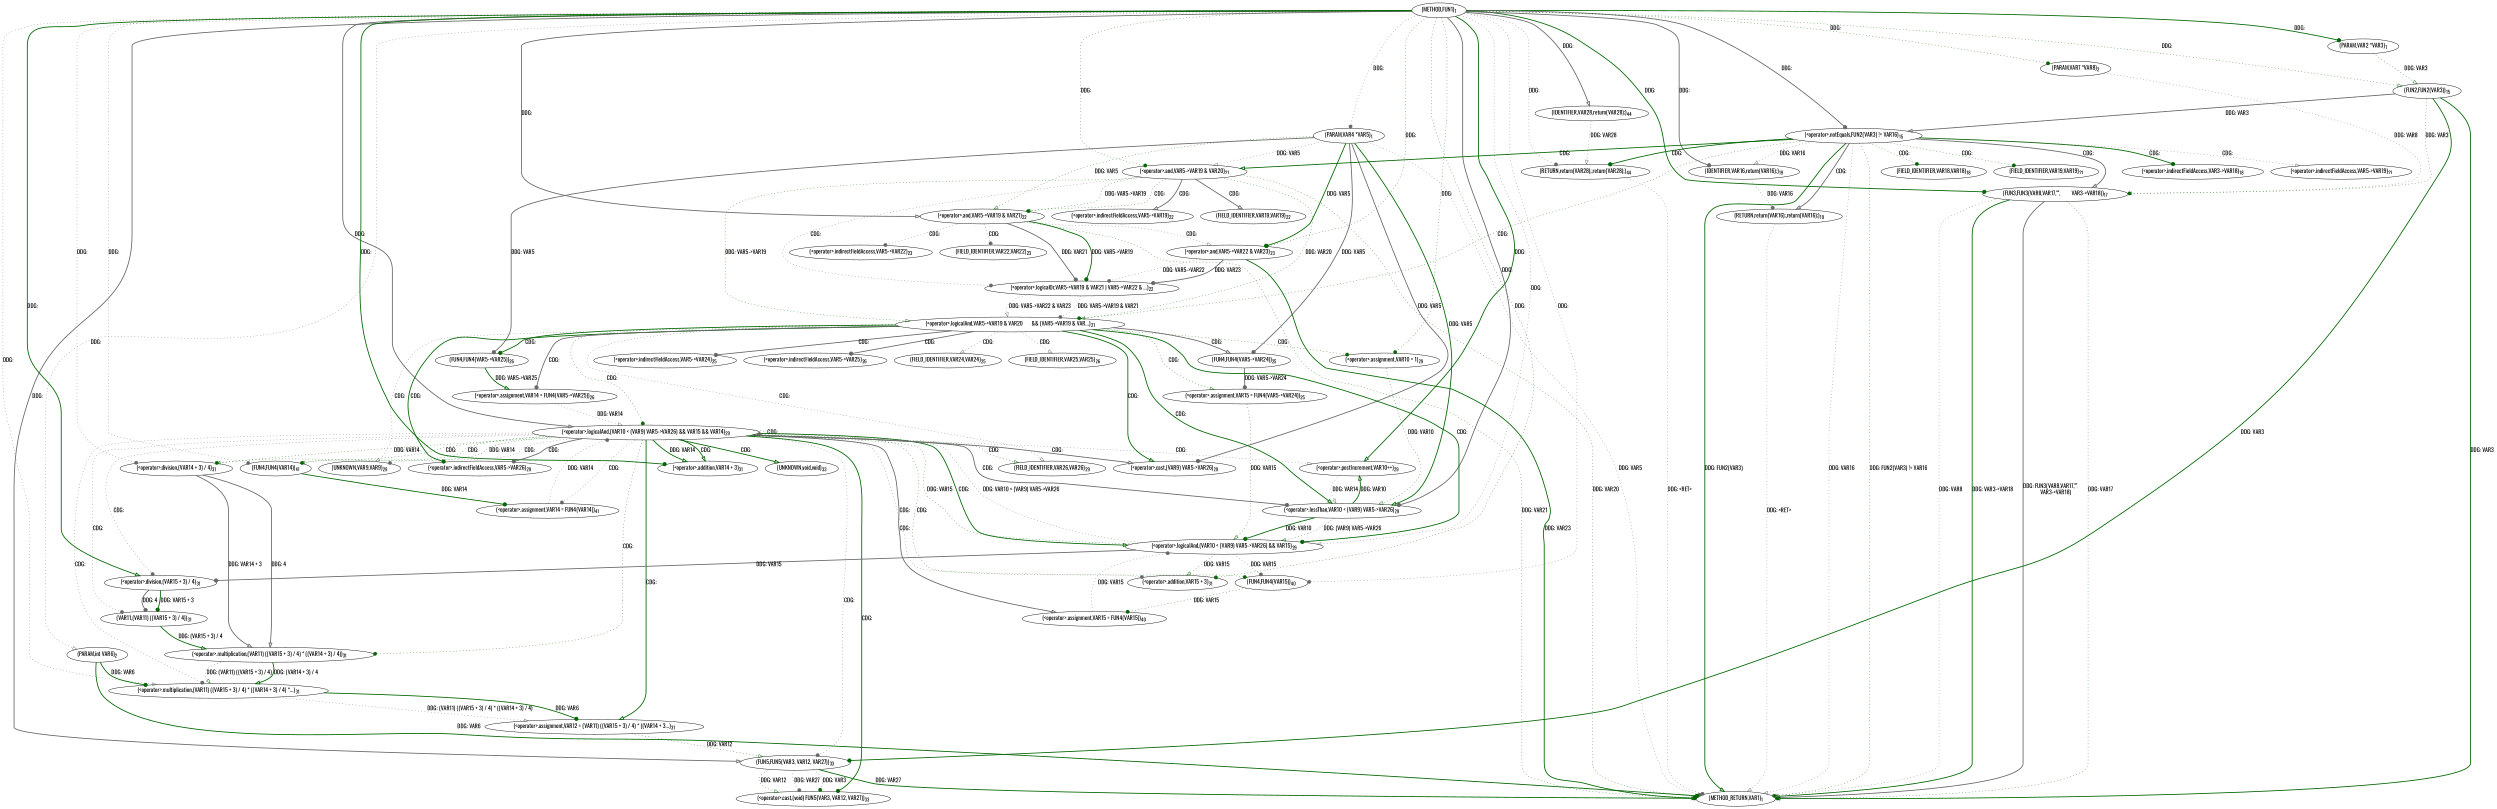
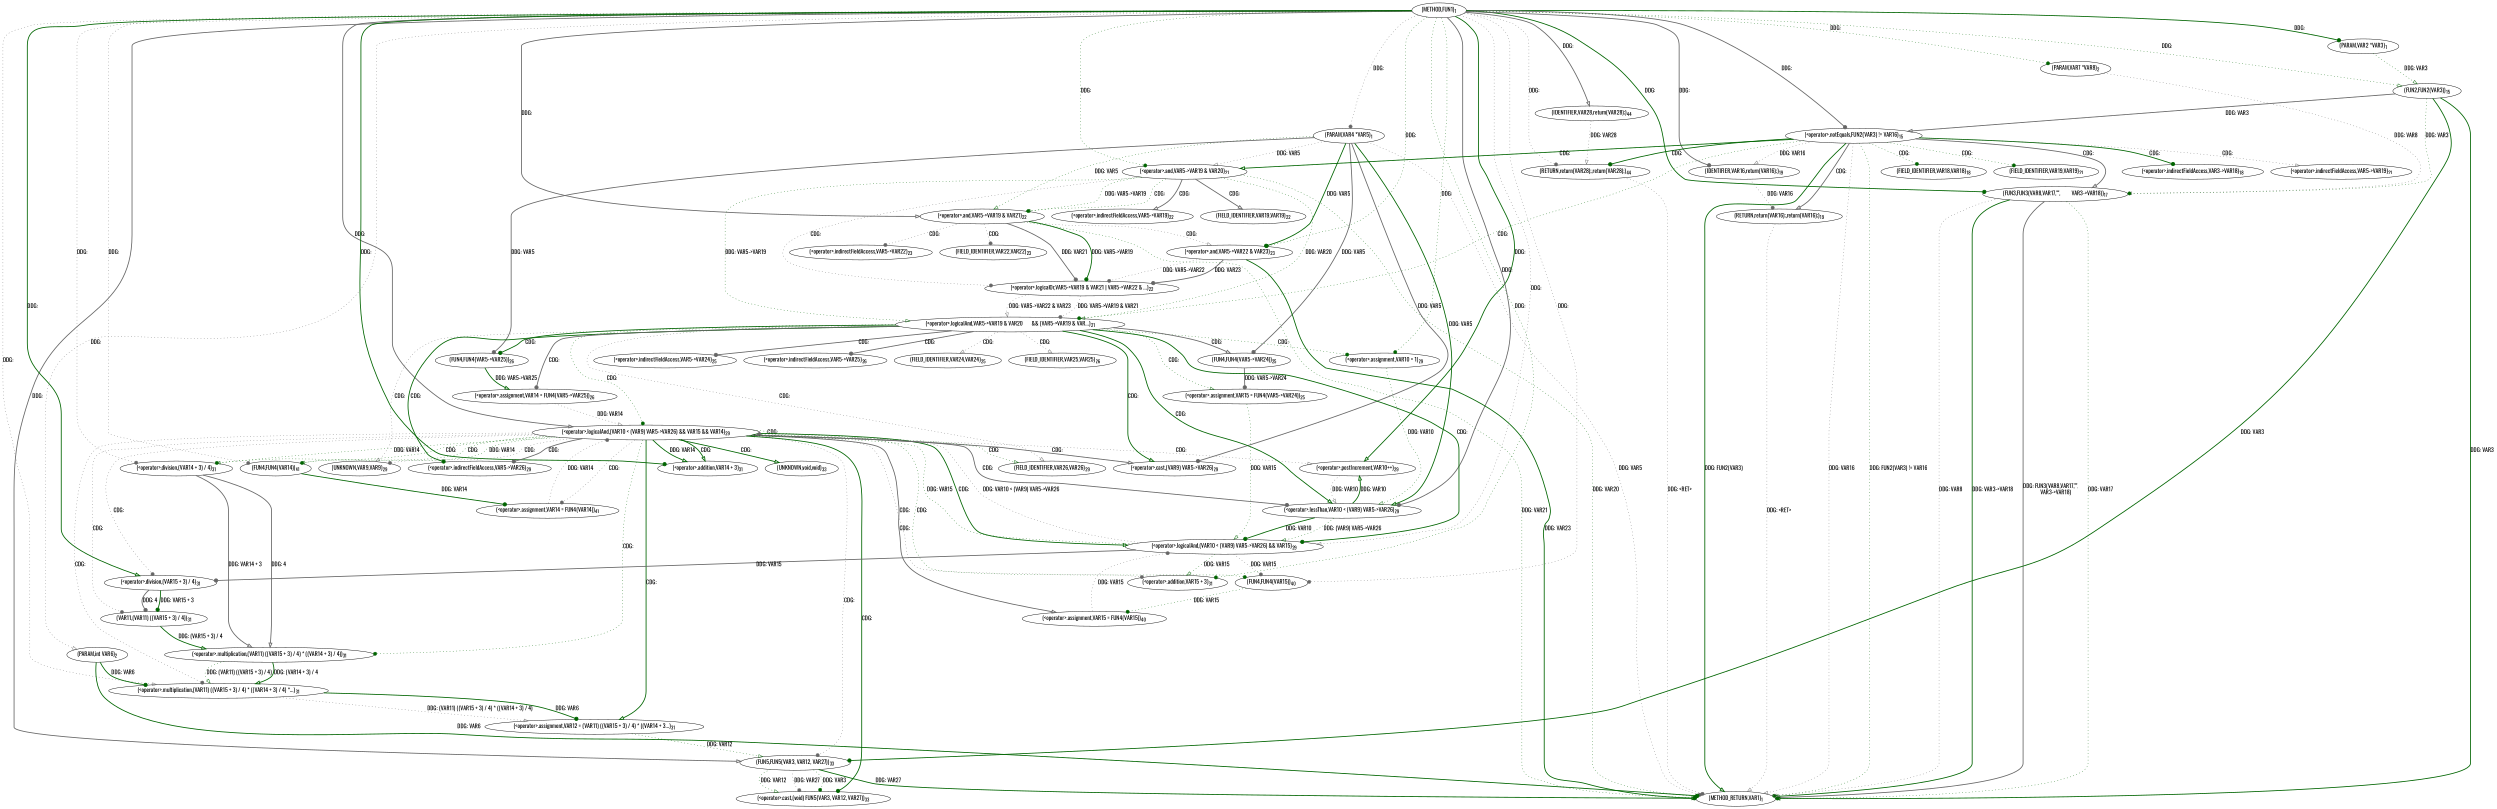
edge "(<operator>.postIncrement,VAR10++)" -> "(<operator>.lessThan,VAR10 < (VAR9) VAR5->VAR26)": label "DDG: VAR14" -> "DDG: VAR10"
